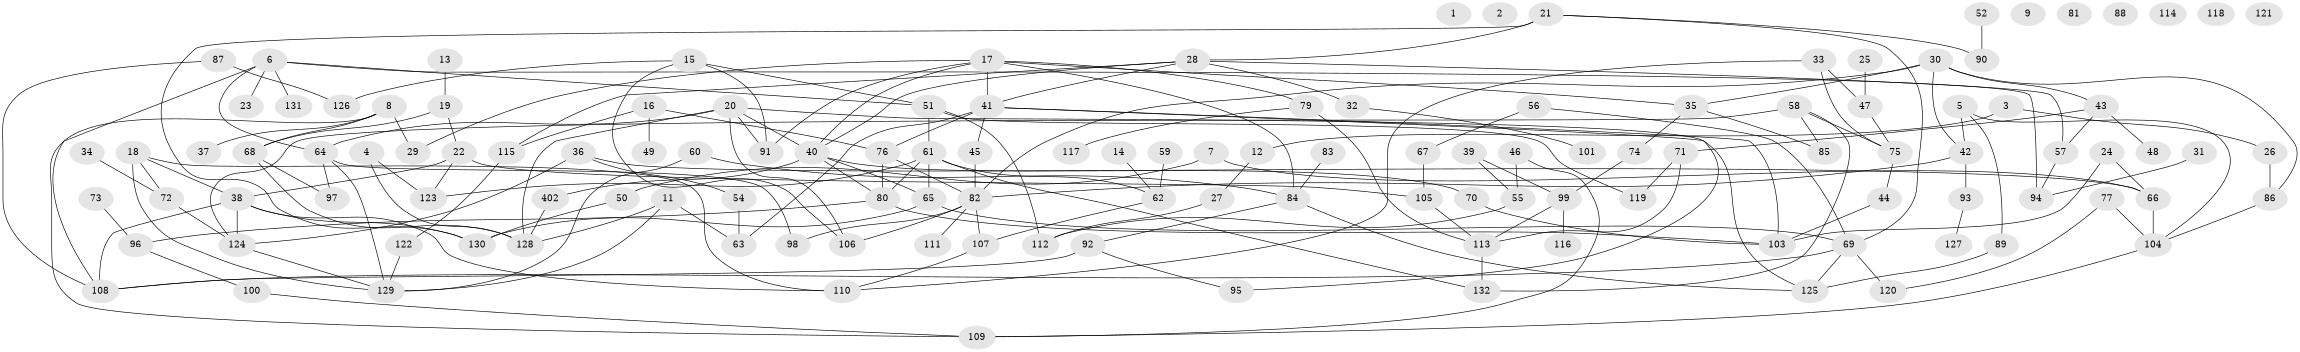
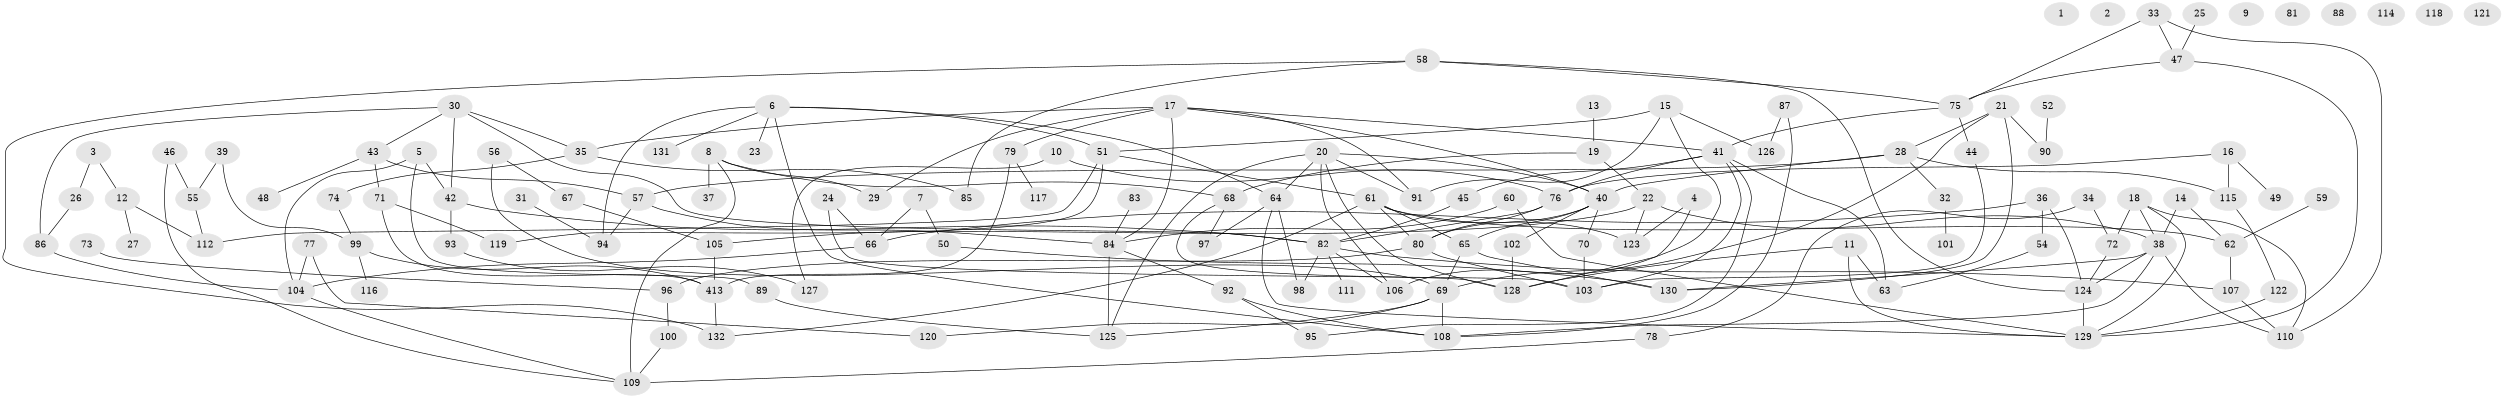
edge "28" -- "41": now "75" -- "41"
node "10": added
node "402": label "402" -> "102"
edge "27" -- "112": now "12" -- "112"
edge "14" -- "38": added
edge "57" -- "84": added
edge "47" -- "129": added
node "113": label "113" -> "413"
node "78": added
